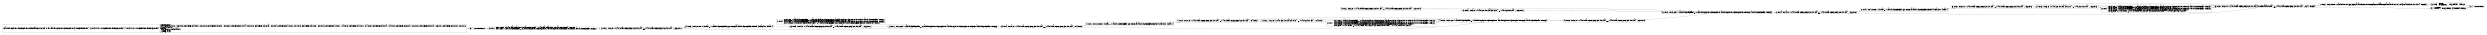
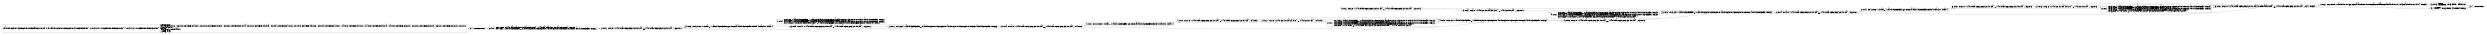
node "58: 0x0065": text "0x0065: RETURN    (LINE:2600)" -> "0x0065: RETURN    (RETURN:2600)"
node "49: 0x003c": added
node "30: ?": text "MTH_ENTER_BLOCK" -> "MTH_OBJECT_BLOCK"
